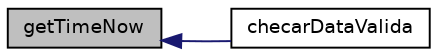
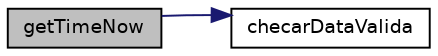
edge "checarDataValida" -> "getTimeNow": reversed
